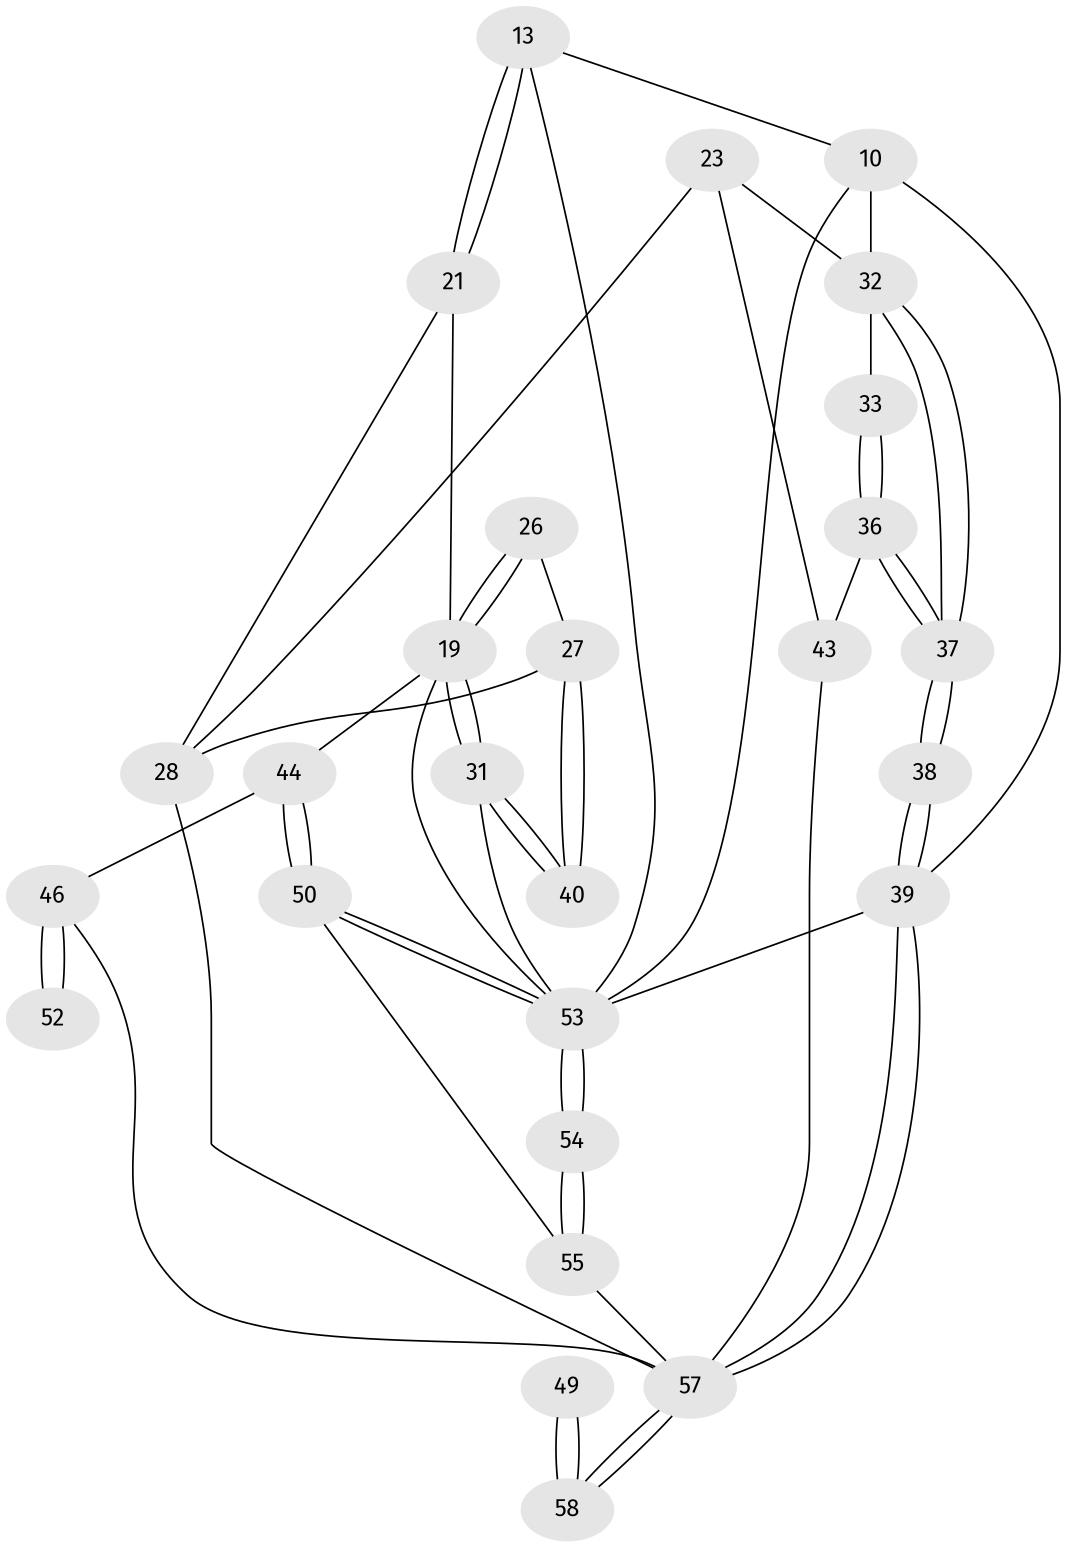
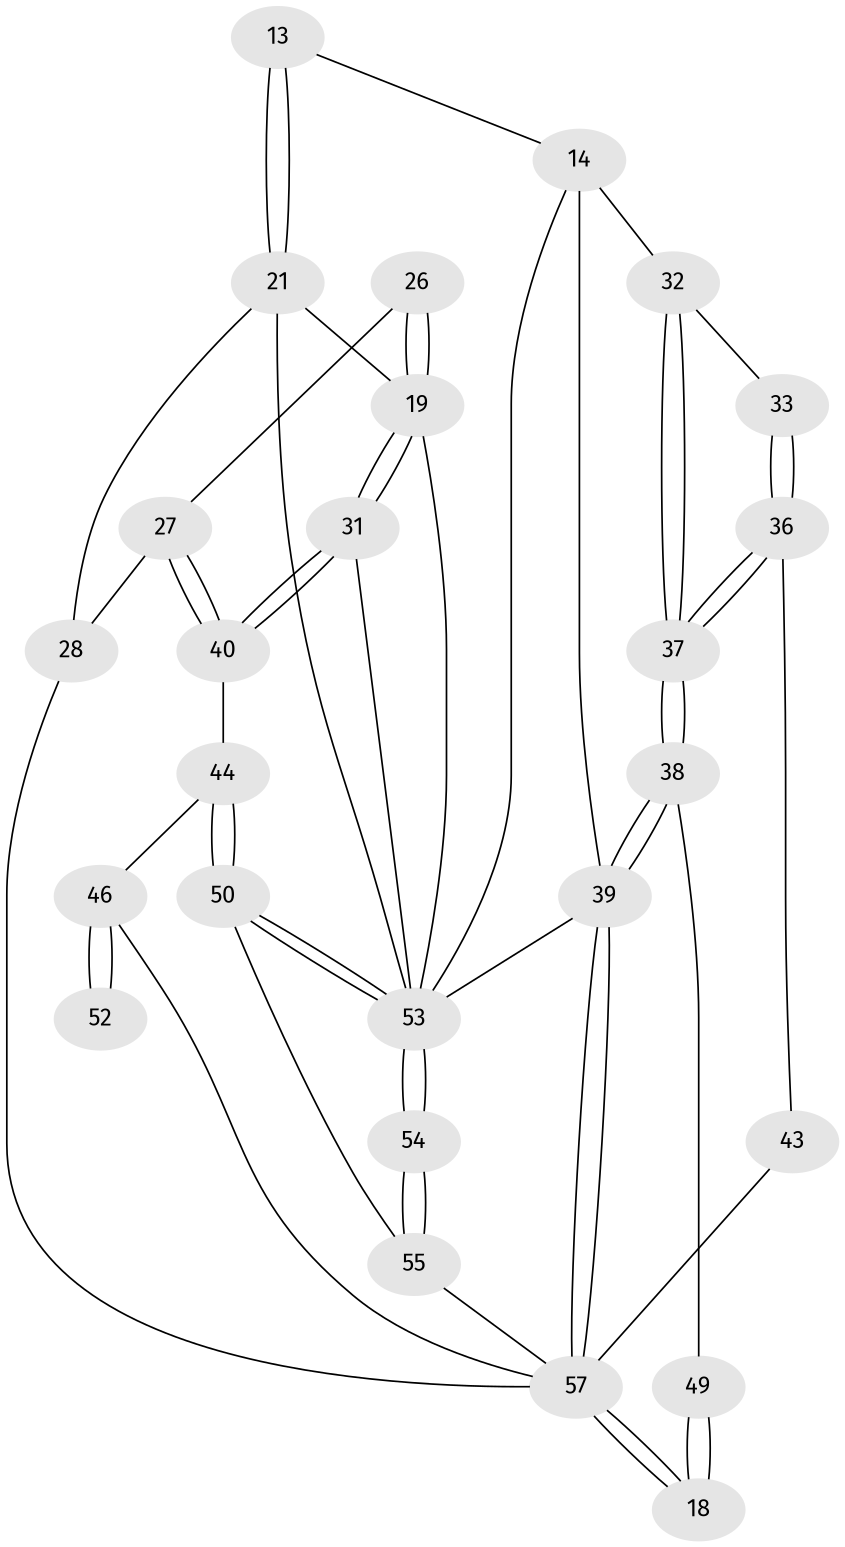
node "23": removed
node "10": label "10" -> "14"
edge "13" -- "53": now "21" -- "53"
edge "19" -- "44": now "40" -- "44"
edge "38" -- "49": added
node "58": label "58" -> "18"
